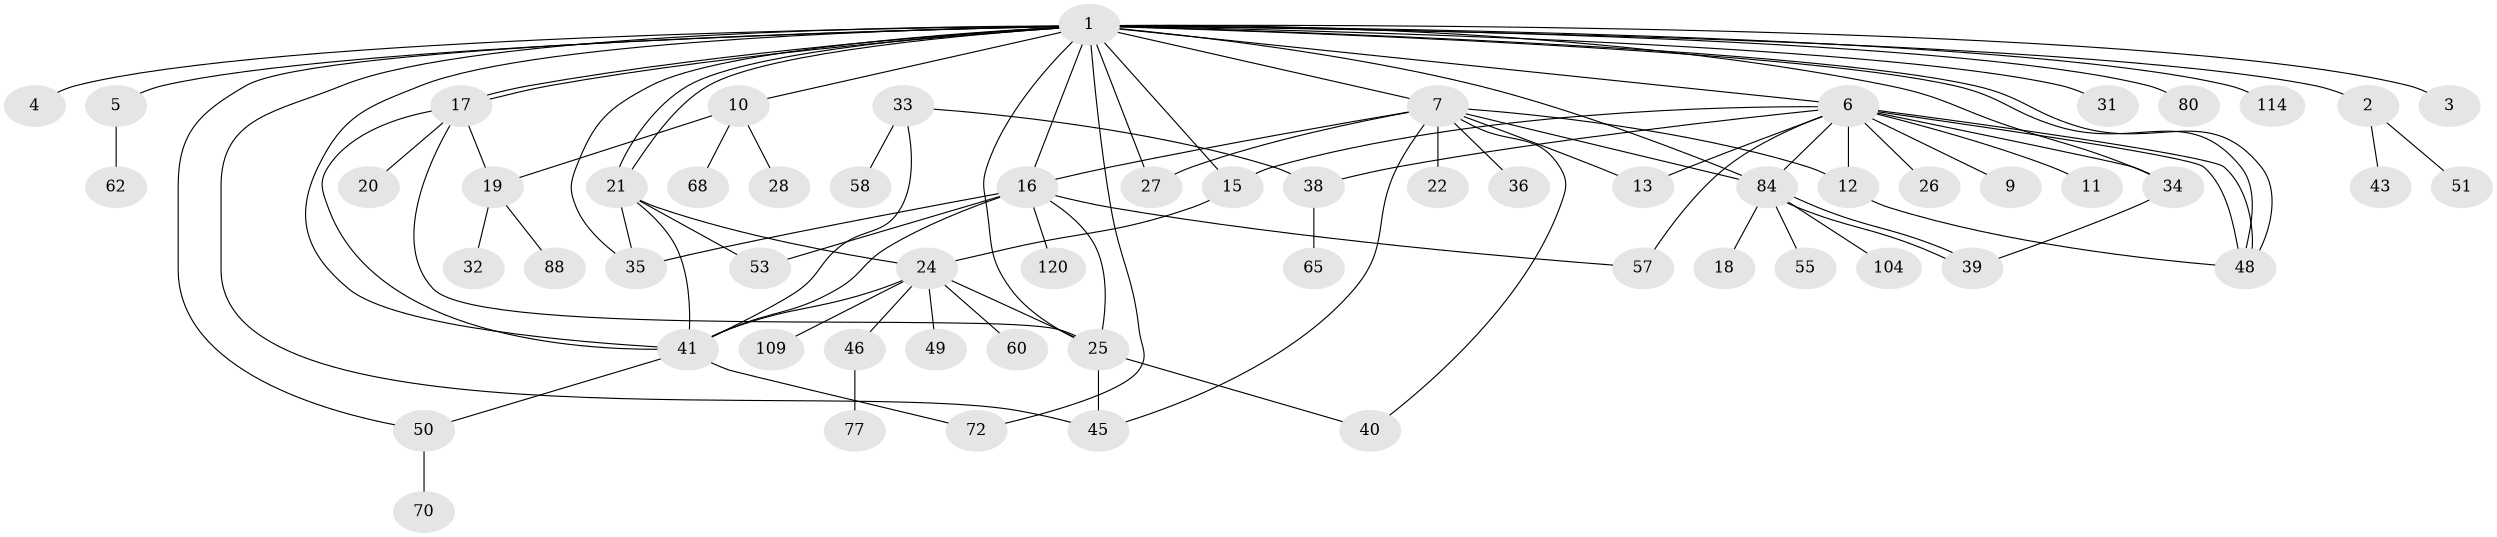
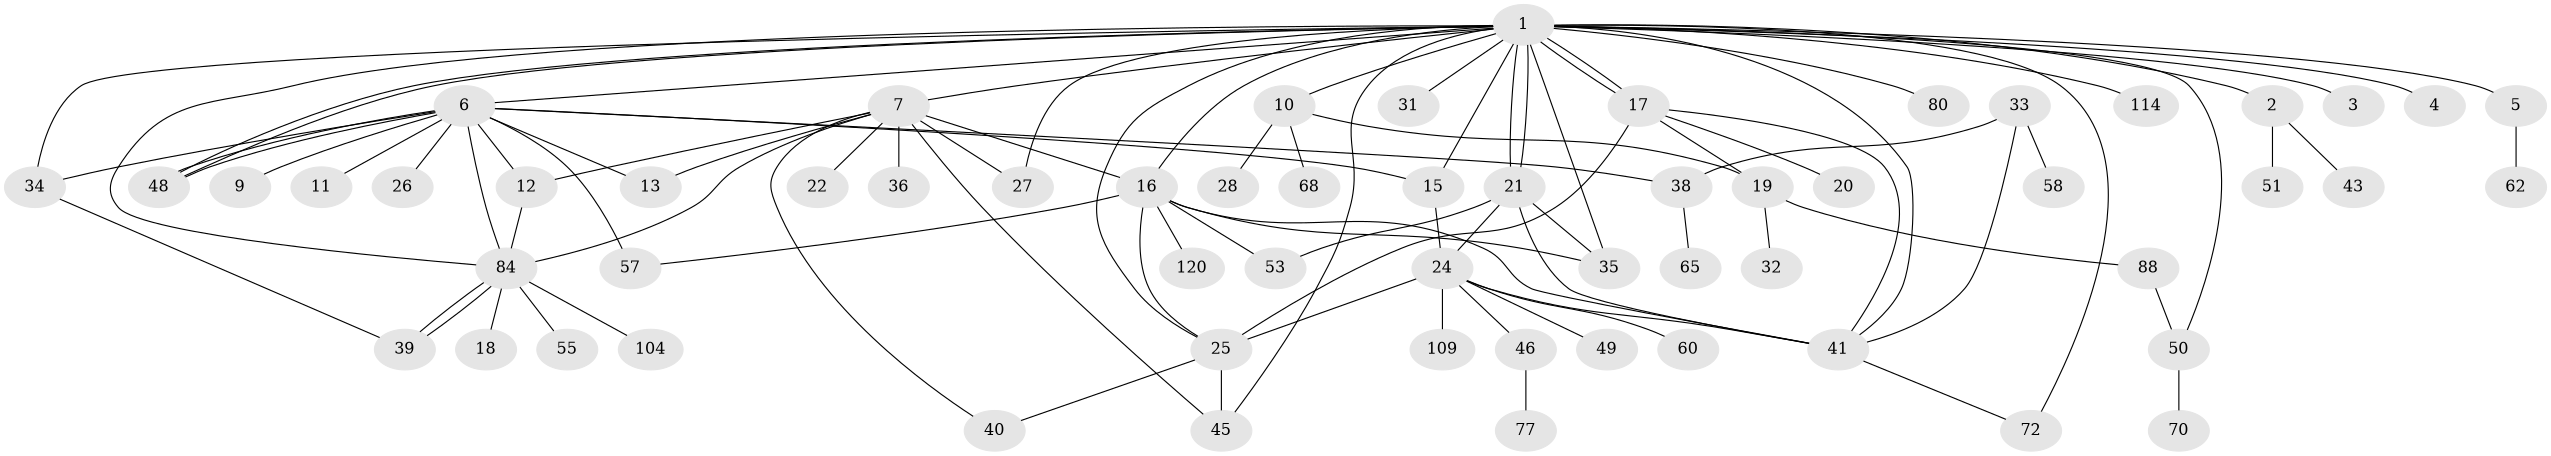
edge "12" -- "48": now "12" -- "84"
edge "41" -- "50": now "88" -- "50"
